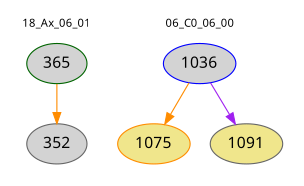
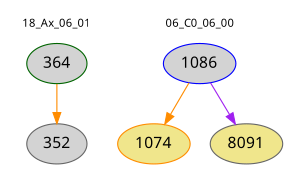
node "365": label "365" -> "364"
node "1036": label "1036" -> "1086"
node "1075": label "1075" -> "1074"
node "1091": label "1091" -> "8091"
